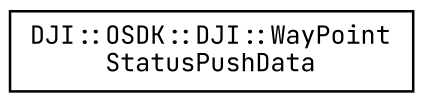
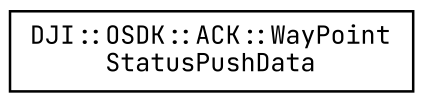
node "DJI::OSDK::DJI::WayPoint StatusPushData": label "DJI::OSDK::DJI::WayPoint StatusPushData" -> "DJI::OSDK::ACK::WayPoint StatusPushData"
